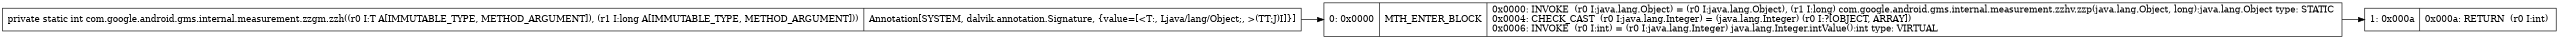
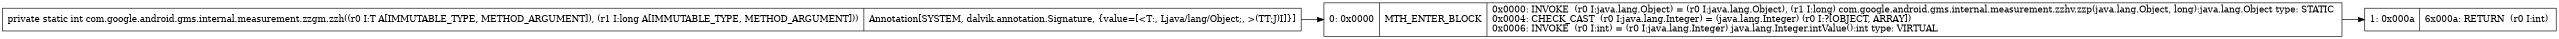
node "1: 0x000a": text "0x000a: RETURN  (r0 I:int)" -> "6x000a: RETURN  (r0 I:int)"
